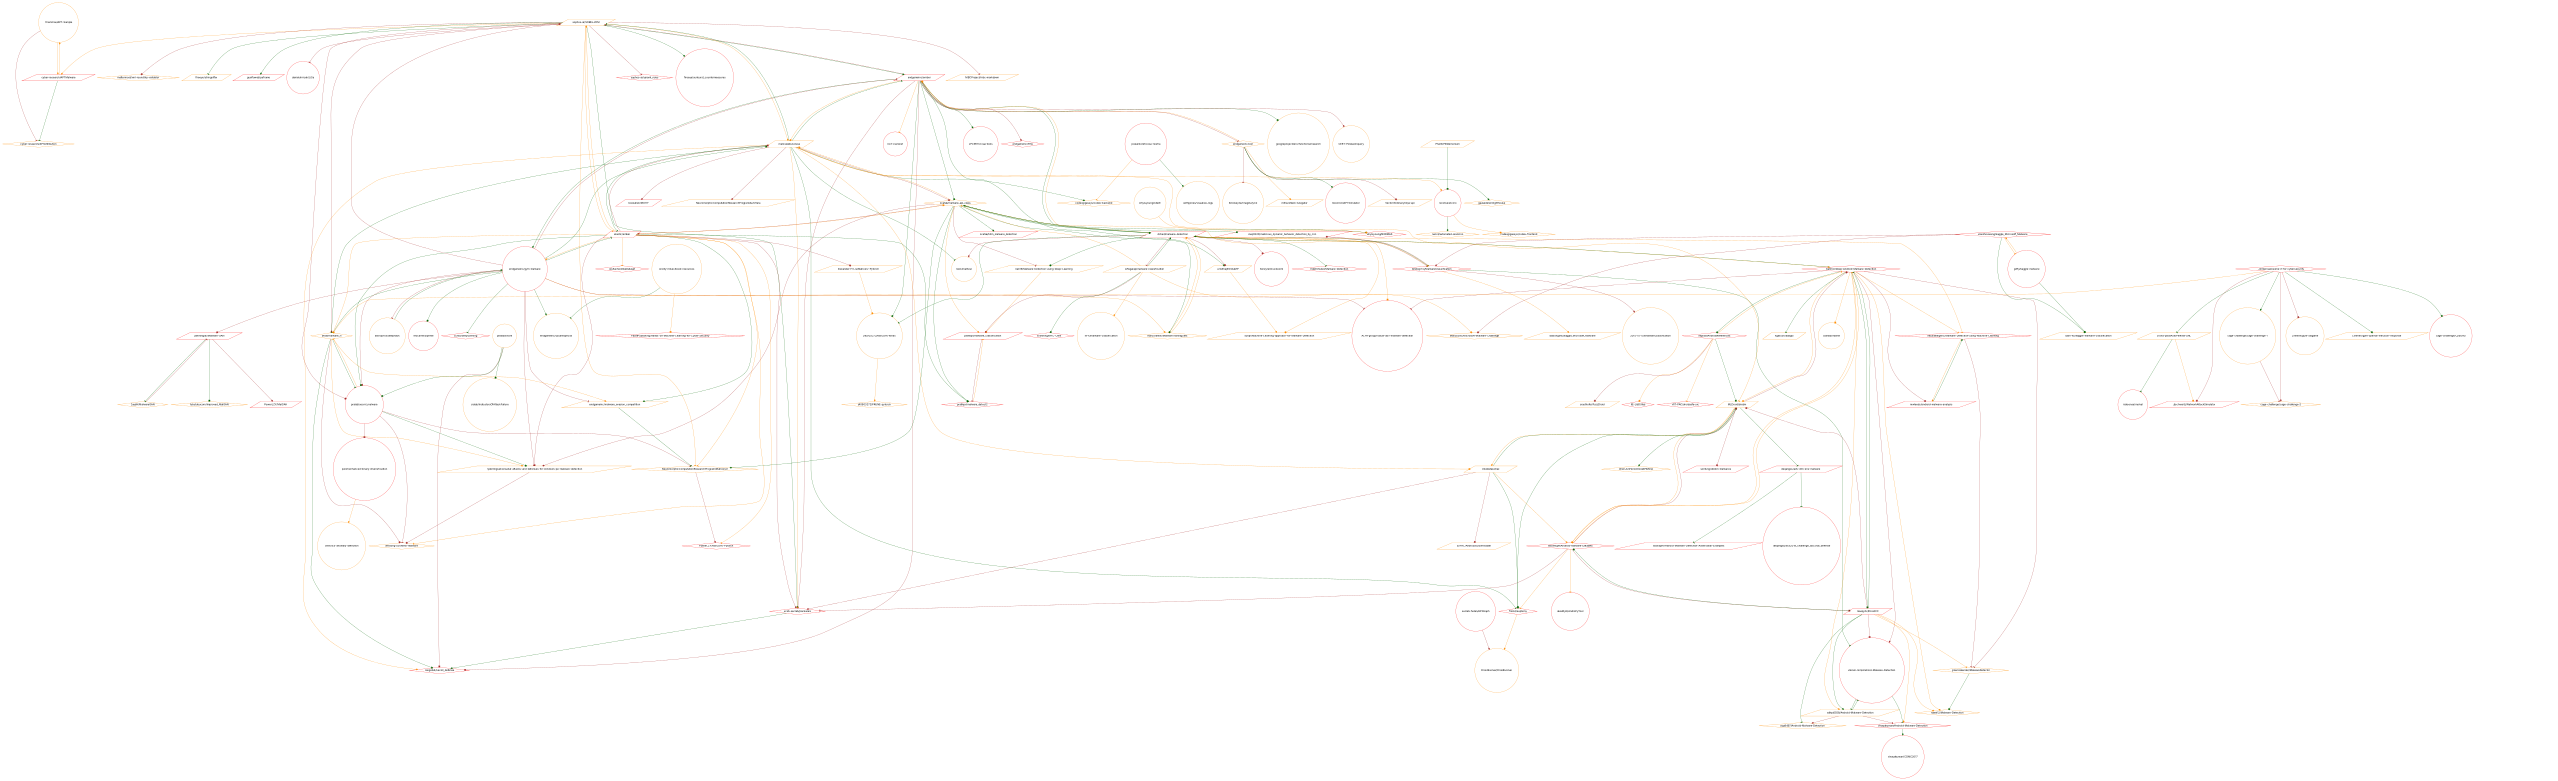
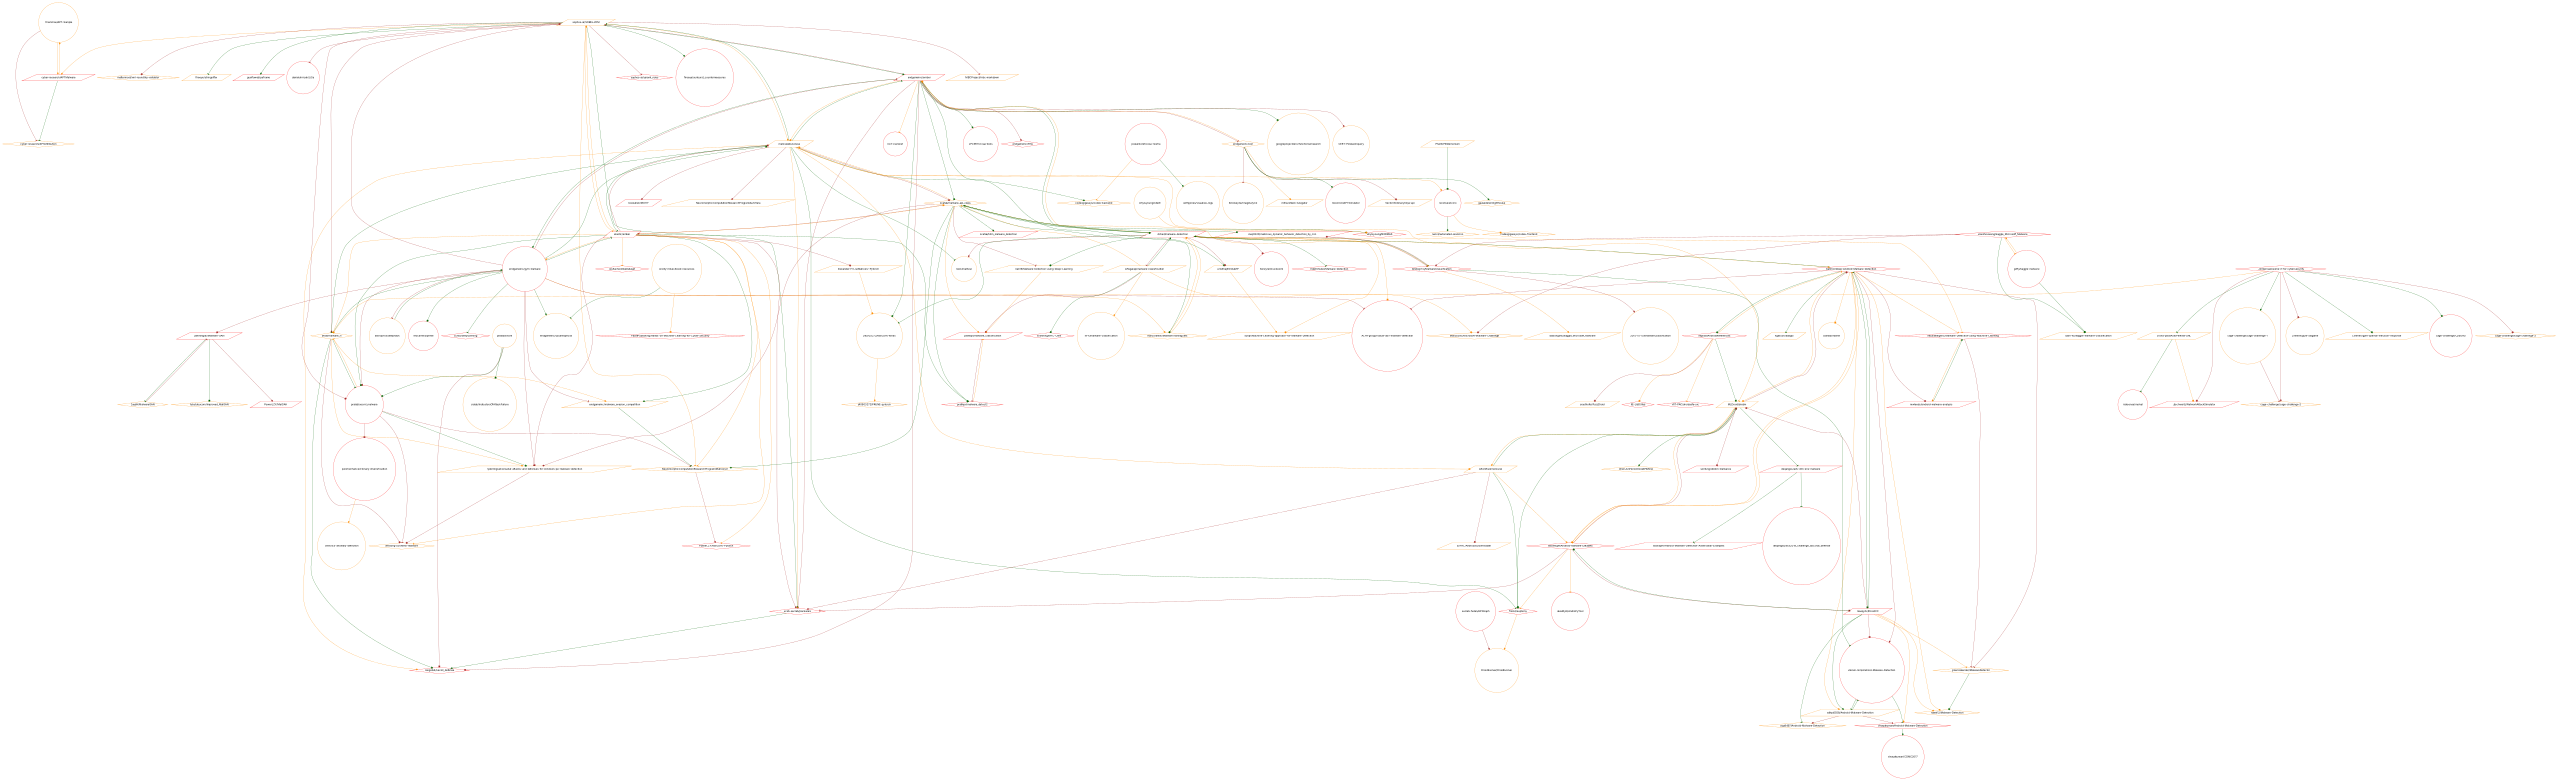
node "cage-challenge/cage-challenge-3": added
node "DikeDataset/az": label "DikeDataset/az" -> "ArtemKushnerov/az"
